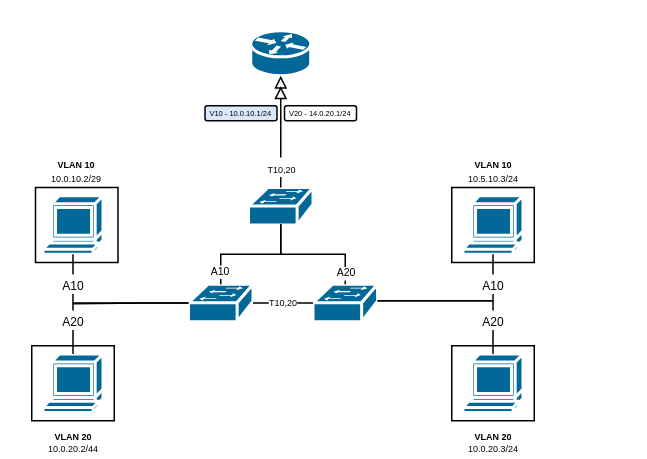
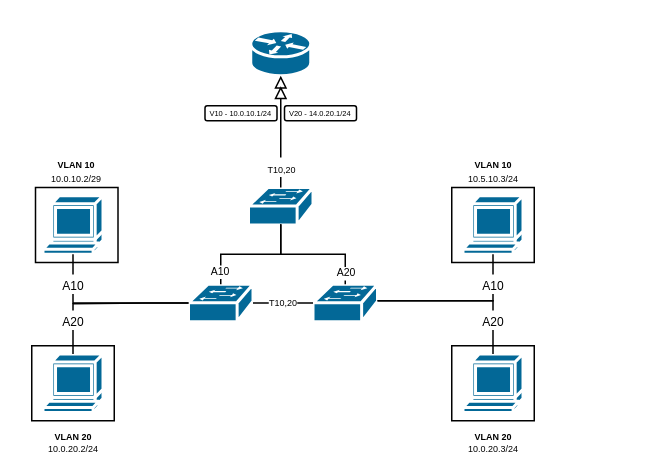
node "V10 - 10.0.10.1/24": fillcolor #dae8fc -> #ffffff
node "VLAN 2010.0.20.2/44": label "VLAN 2010.0.20.2/44" -> "VLAN 2010.0.20.2/24"
